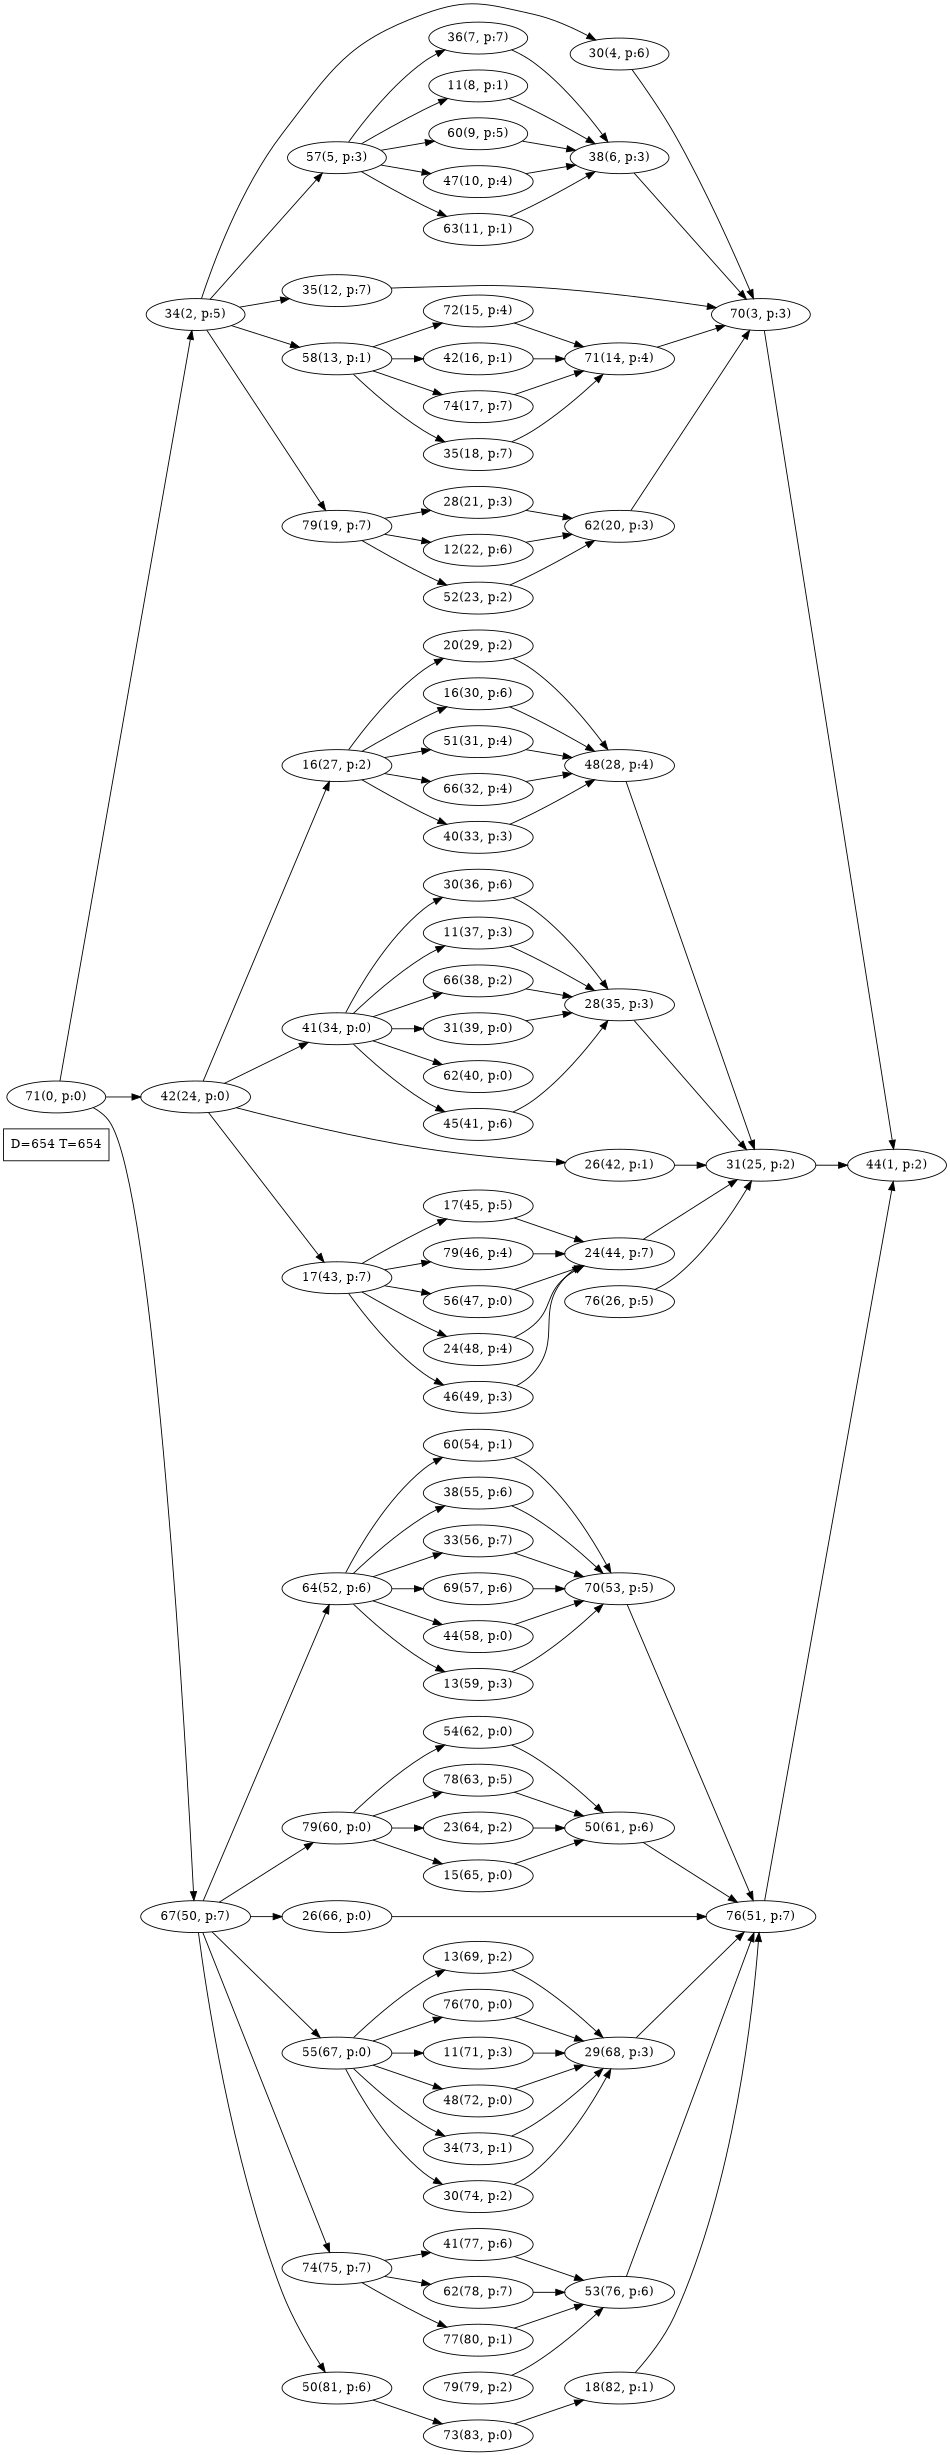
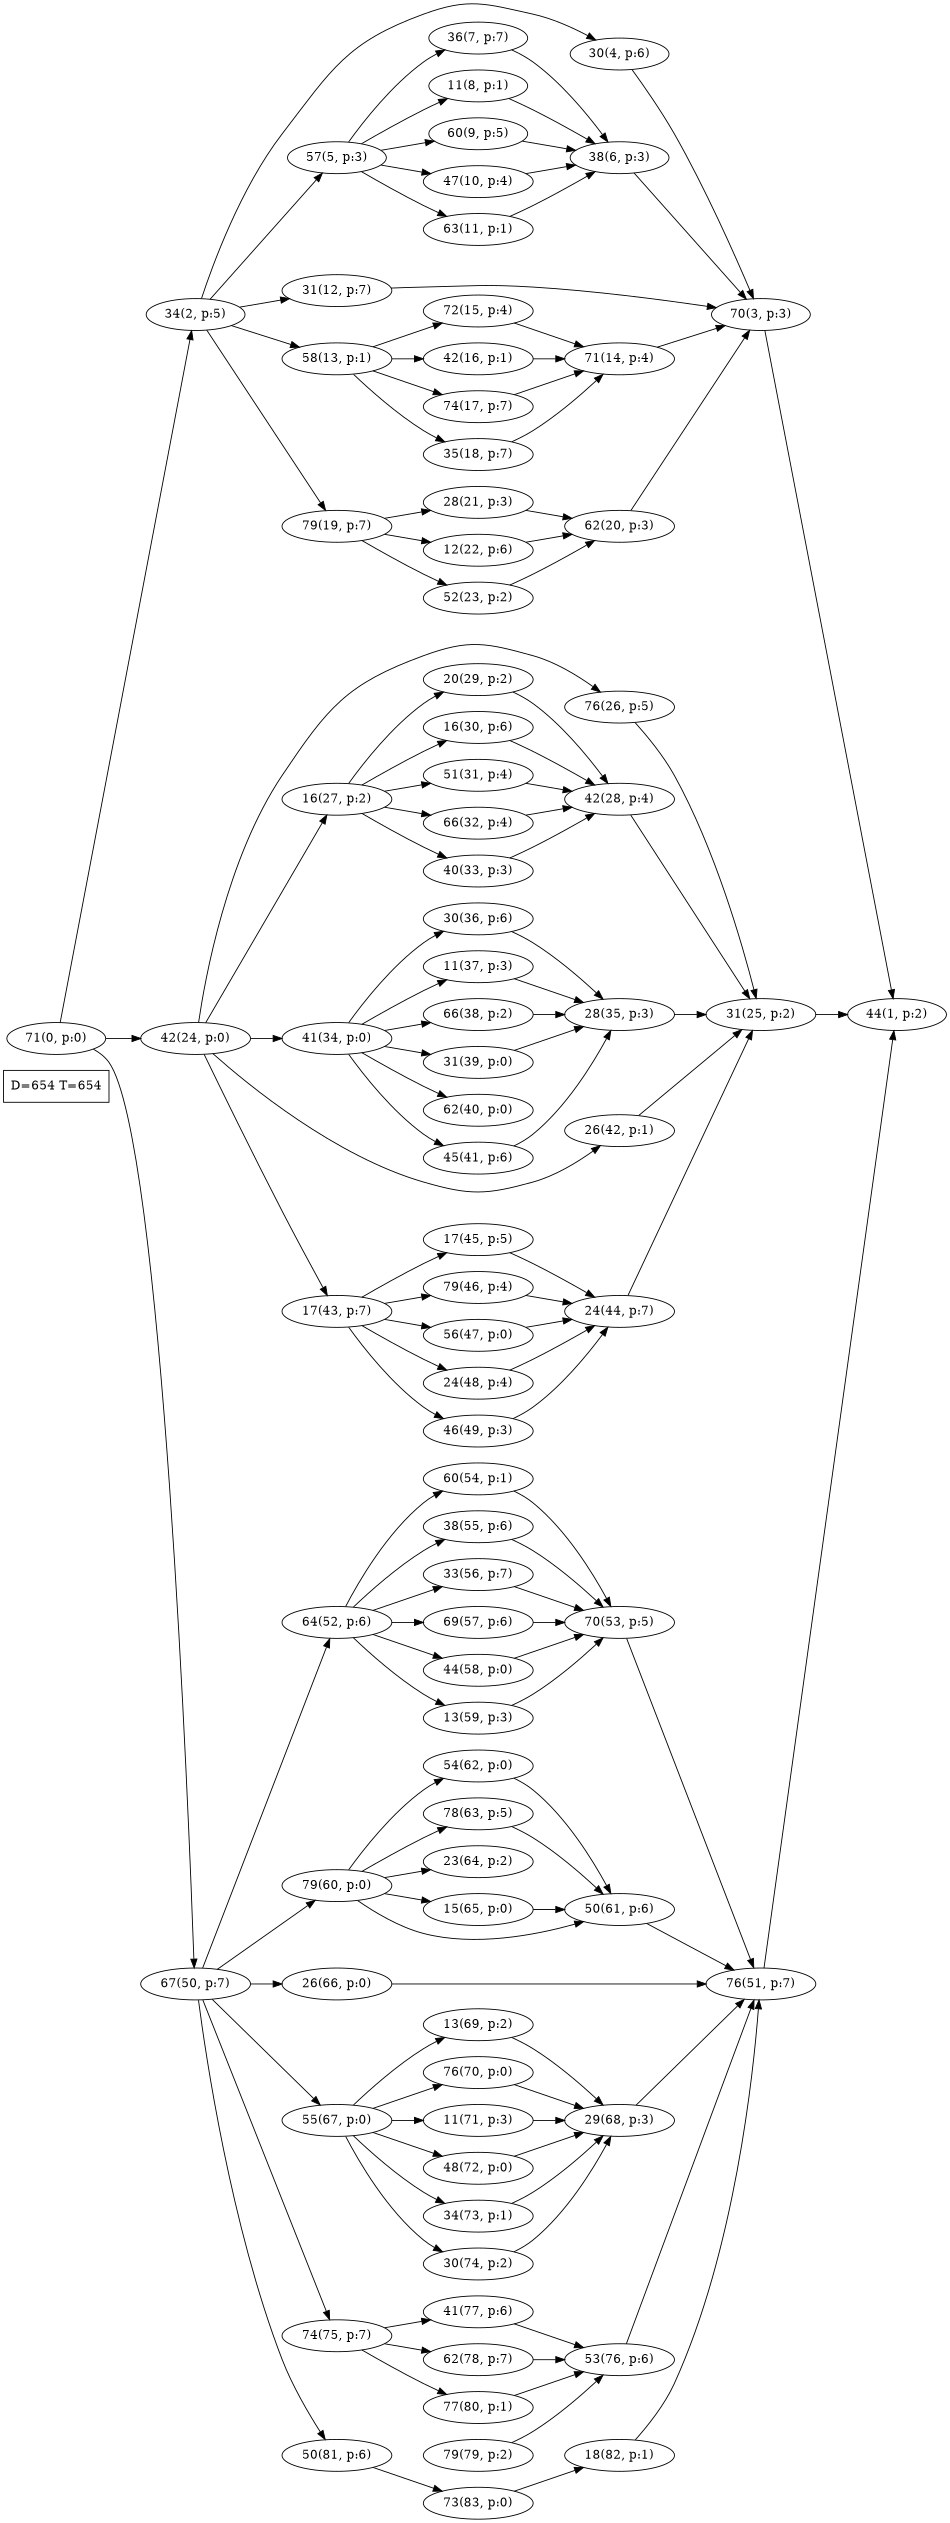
node "35(12, p:7)": label "35(12, p:7)" -> "31(12, p:7)"
edge "42(24, p:0)" -> "76(26, p:5)": added
node "48(28, p:4)": label "48(28, p:4)" -> "42(28, p:4)"
edge "23(64, p:2)" -> "50(61, p:6)": now "79(60, p:0)" -> "50(61, p:6)"
